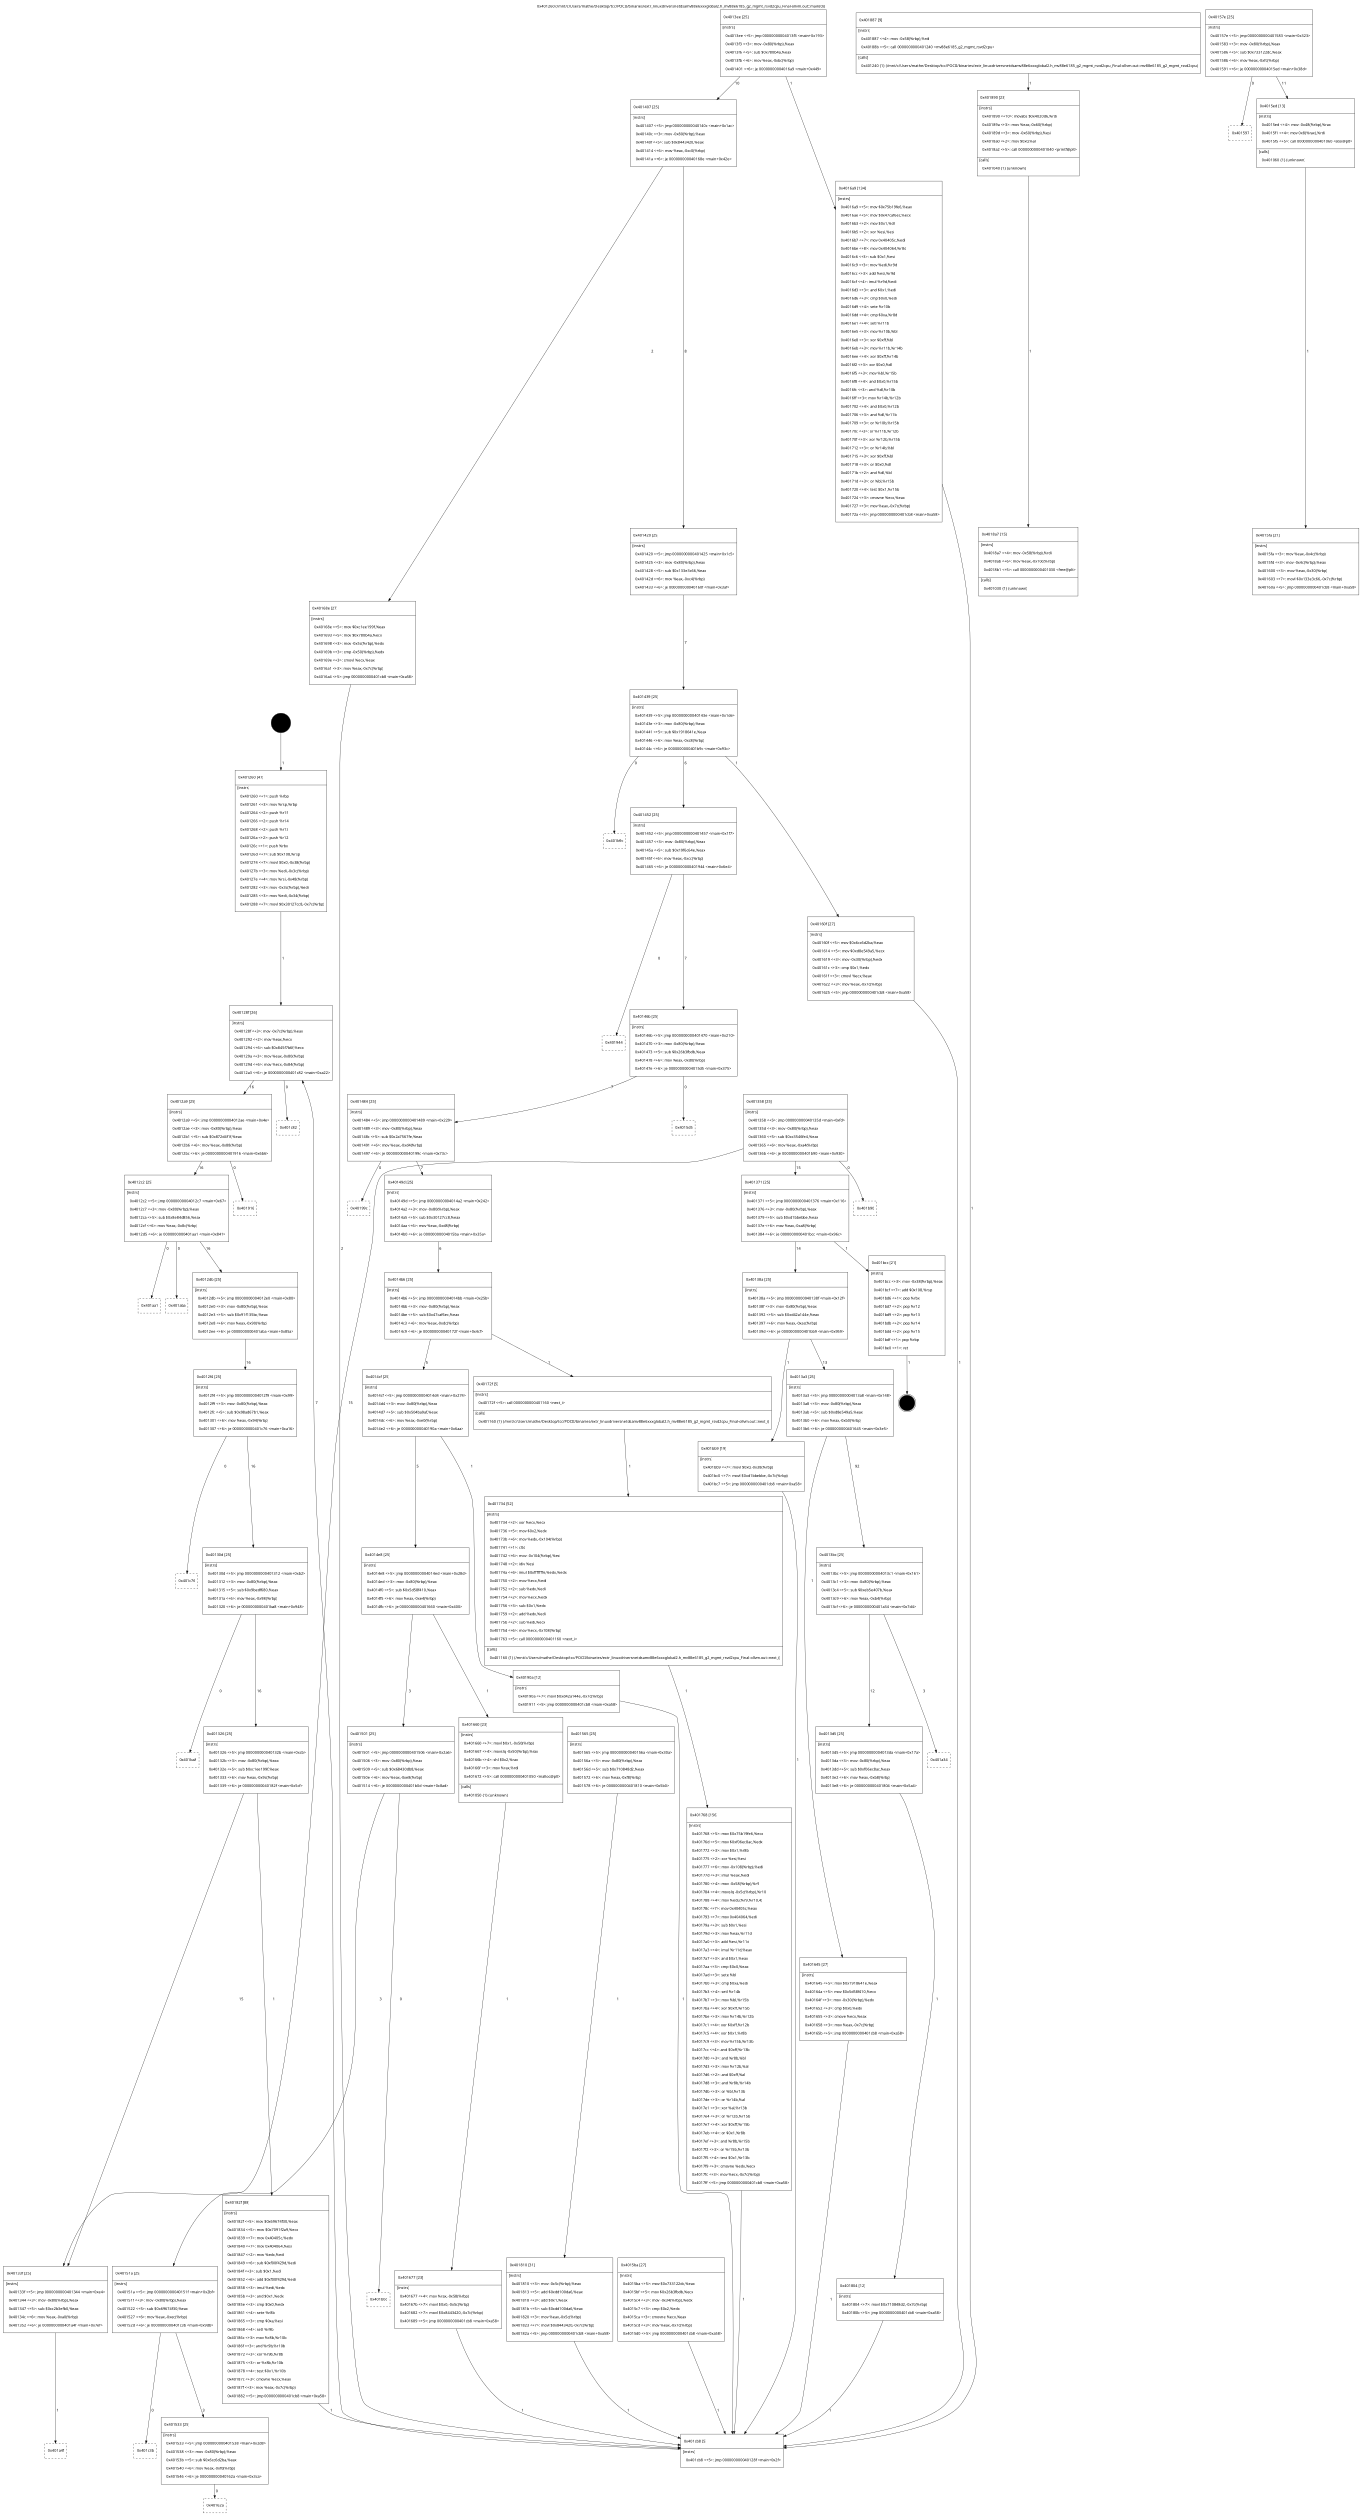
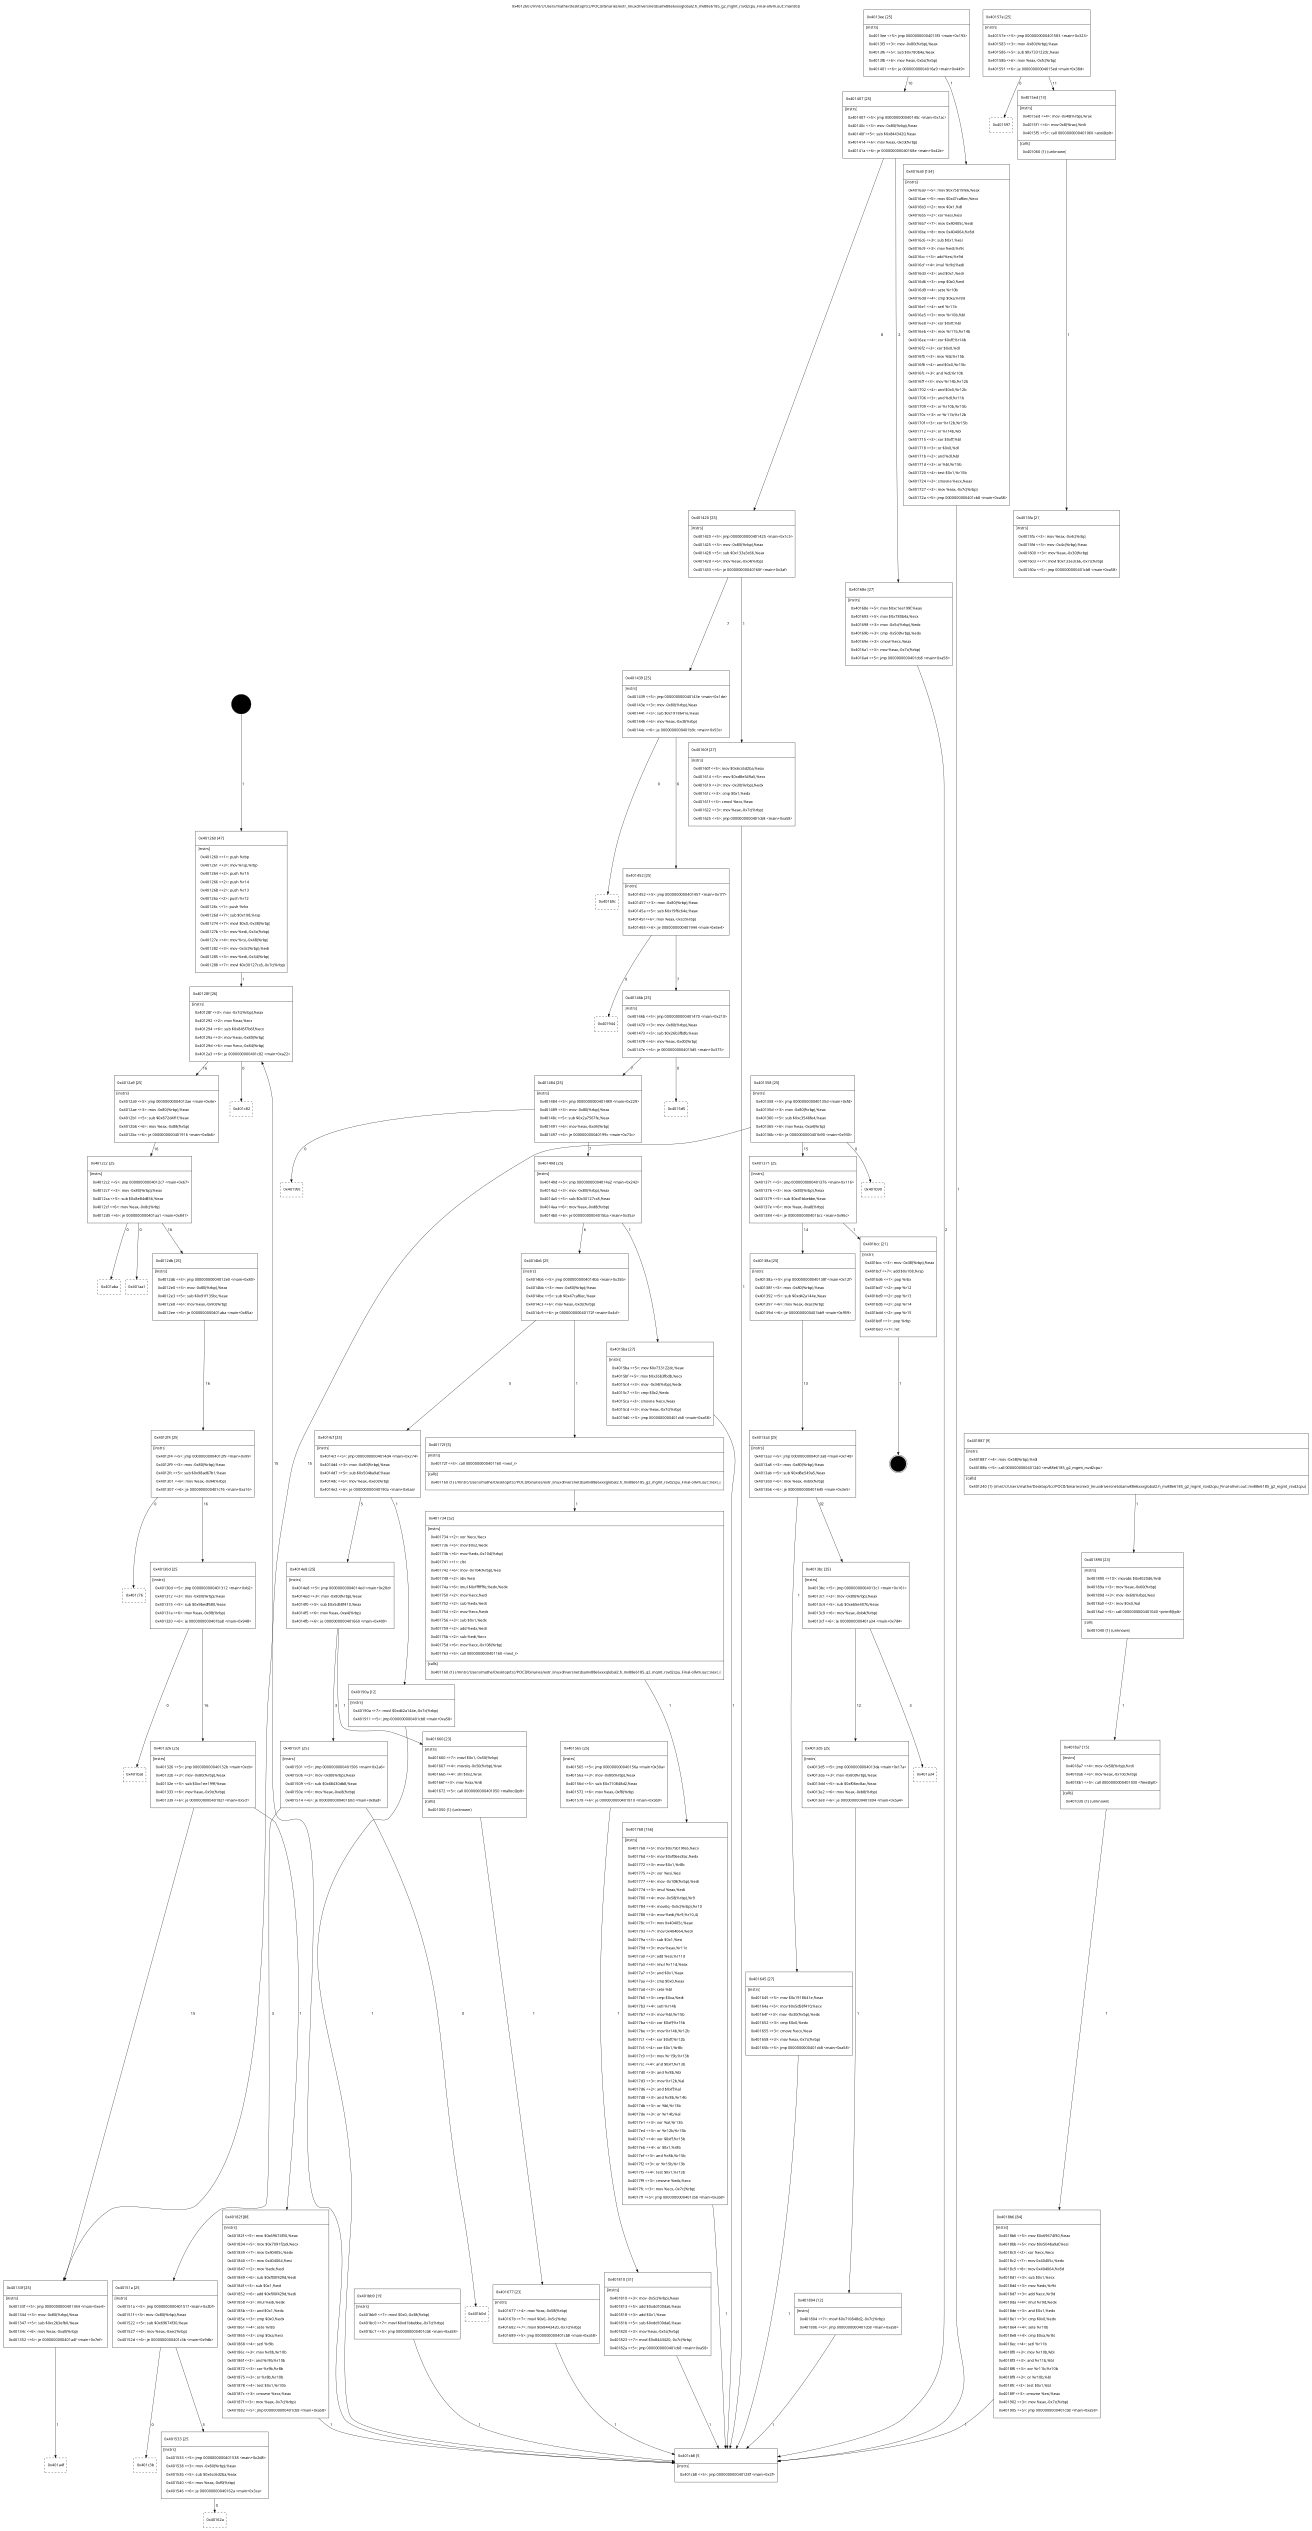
edge "0x401439 [25]" -> "0x40160f [27]": now "0x401420 [25]" -> "0x40160f [27]"
node "0x401916": removed
edge "0x40149d [25]" -> "0x4015ba [27]": added, label "1"
edge "0x40138a [25]" -> "0x401bb9 [19]": removed, label "1"
edge "0x401cb8 [5]" -> "0x40128f [26]": label " 7" -> " 15"
node "0x4018b6 [84]": added
